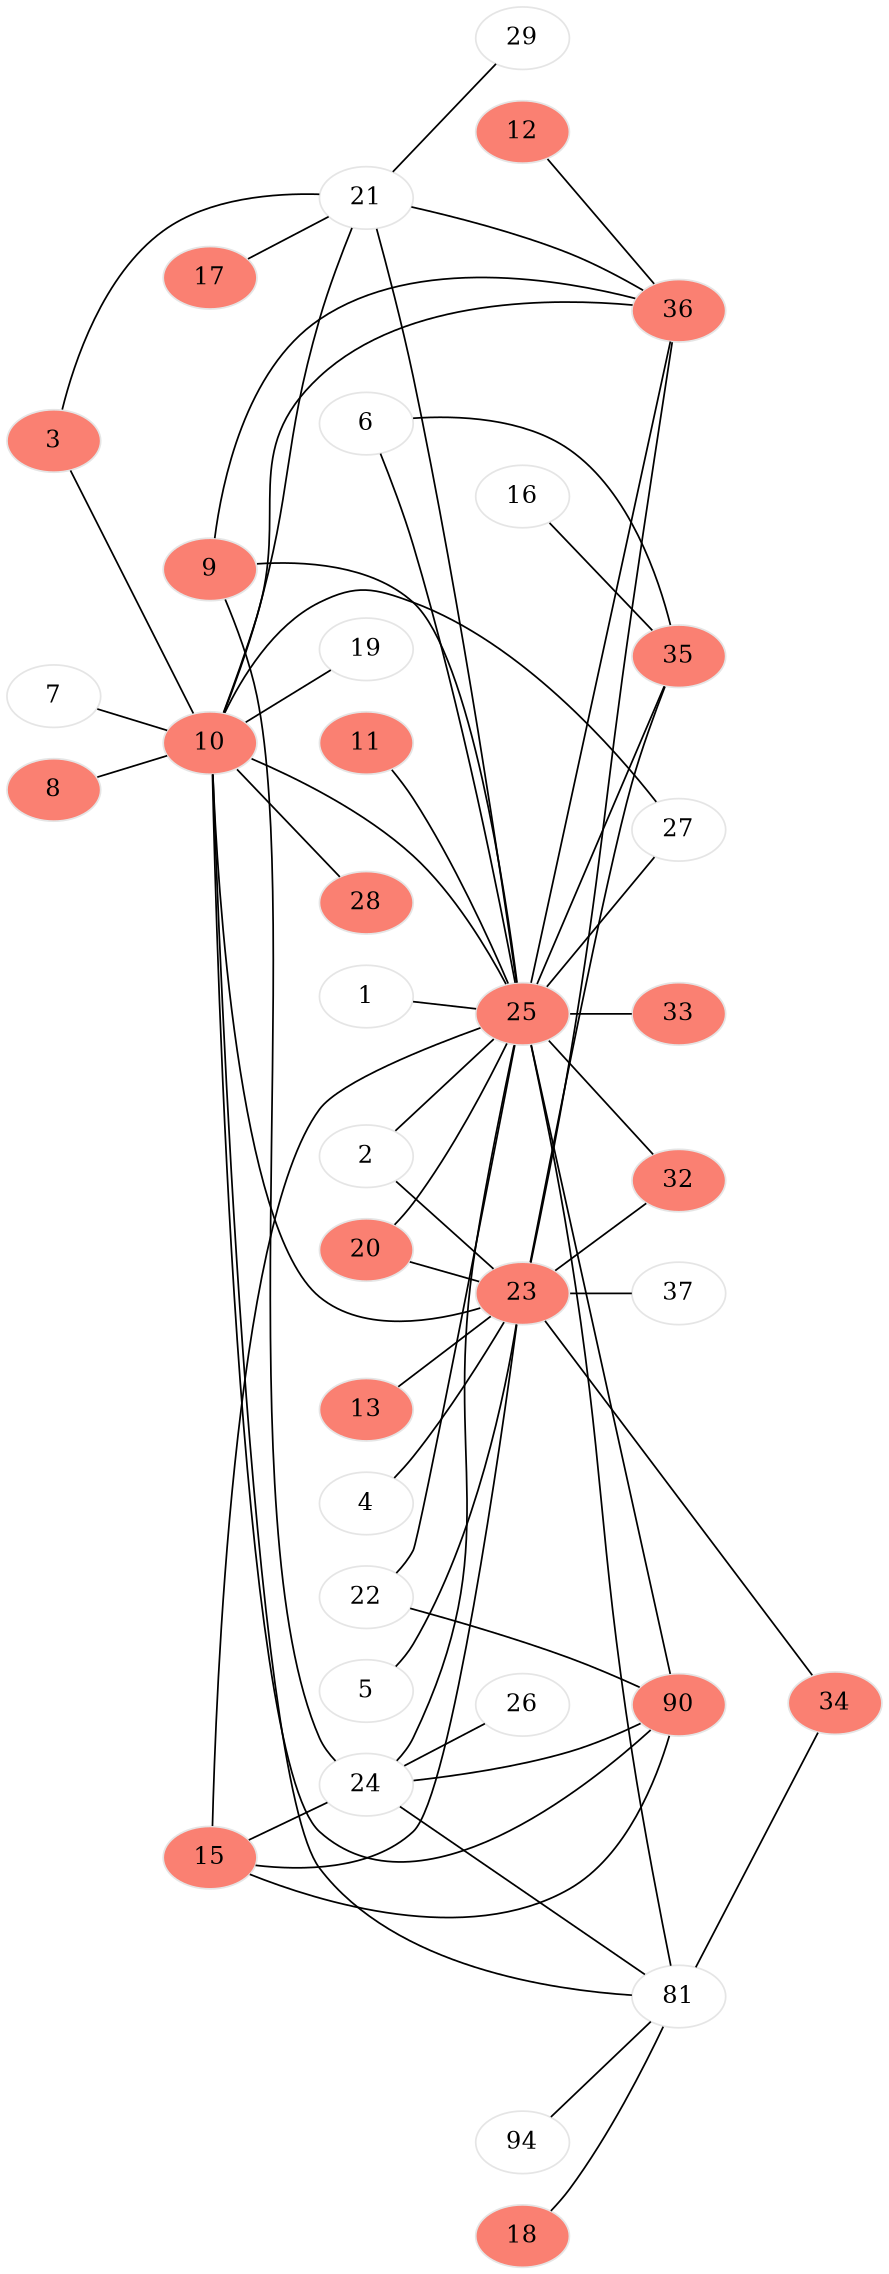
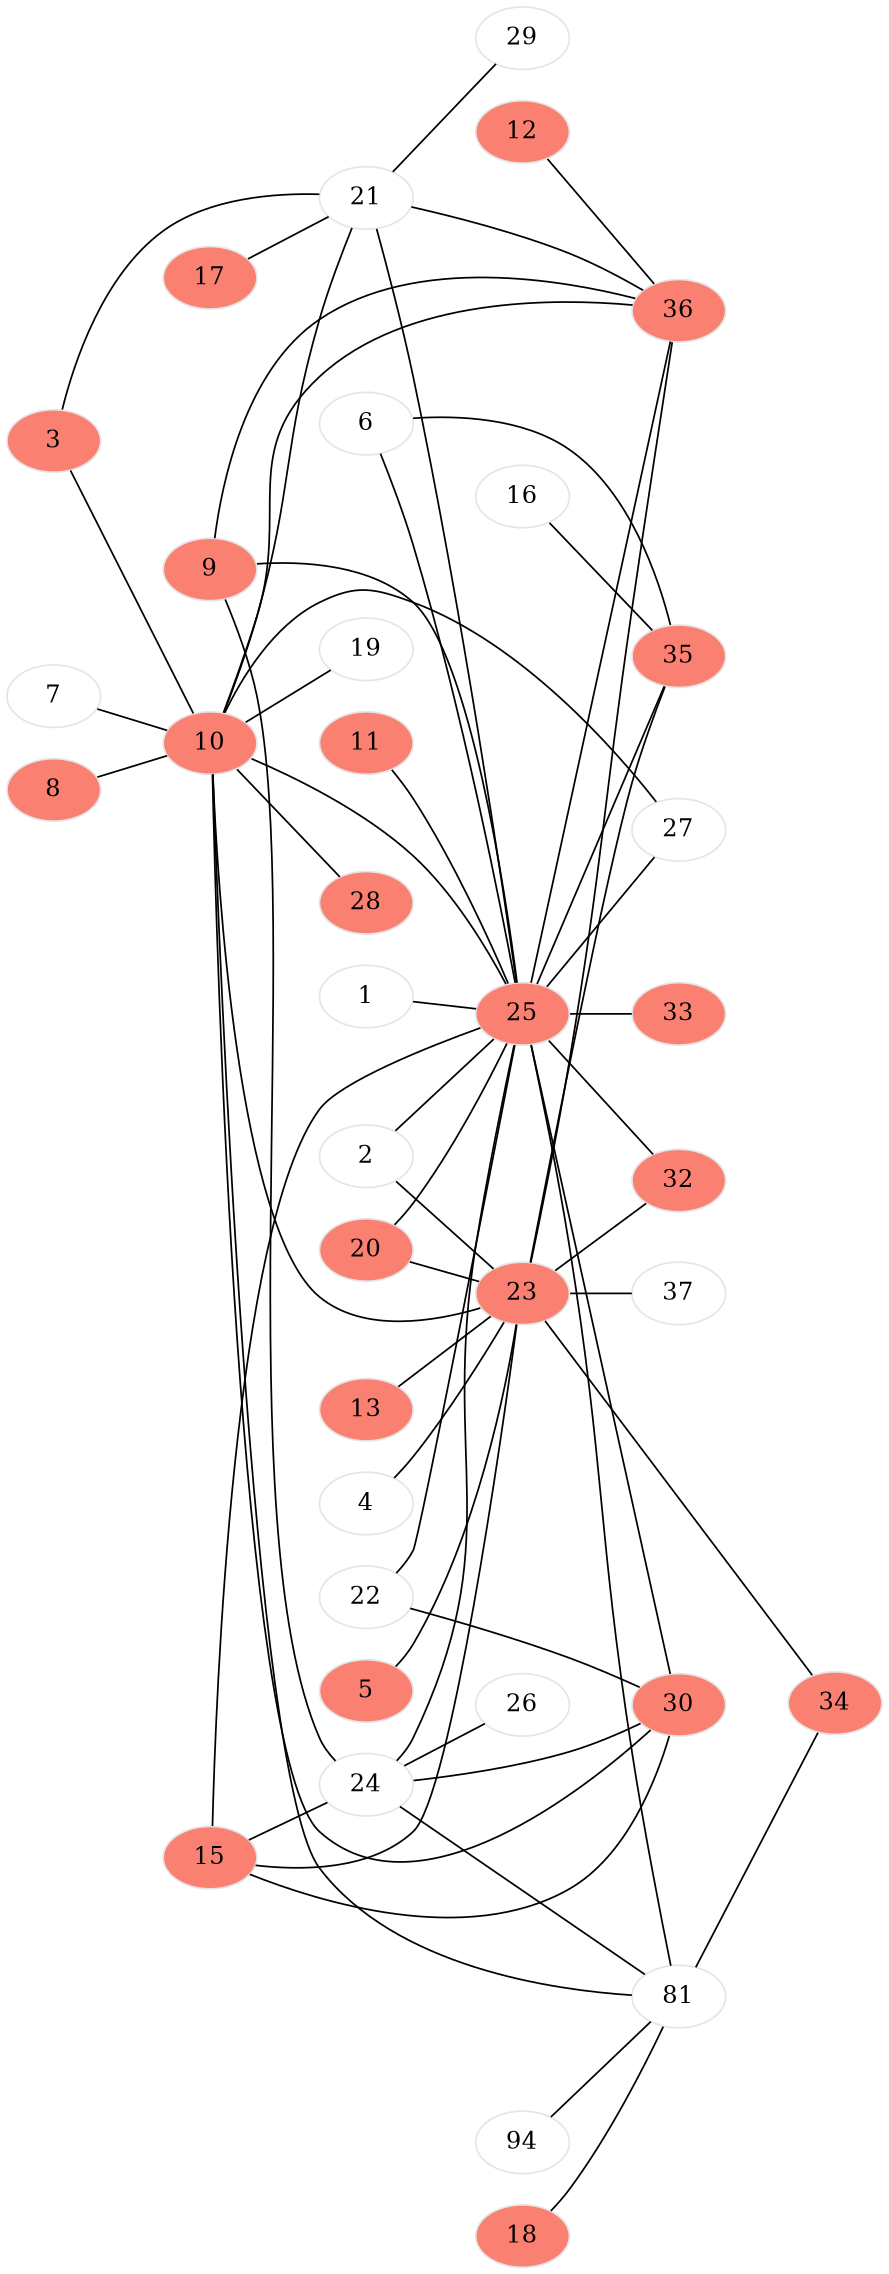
node "5": fillcolor white -> salmon
node "90": label "90" -> "30"
